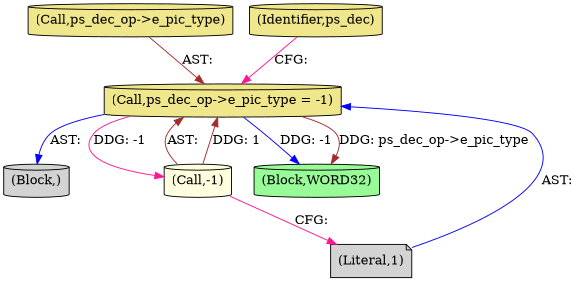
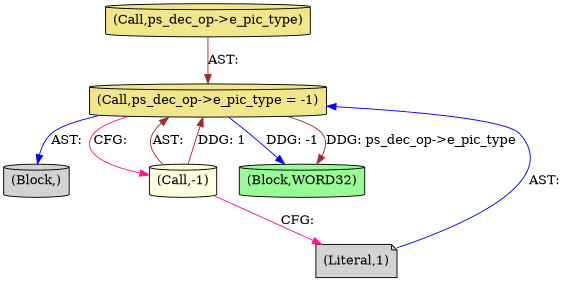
node "(Identifier,ps_dec)": removed
edge "(Call,ps_dec_op->e_pic_type = -1)" -> "(Call,-1)": label "DDG: -1" -> "CFG: "
